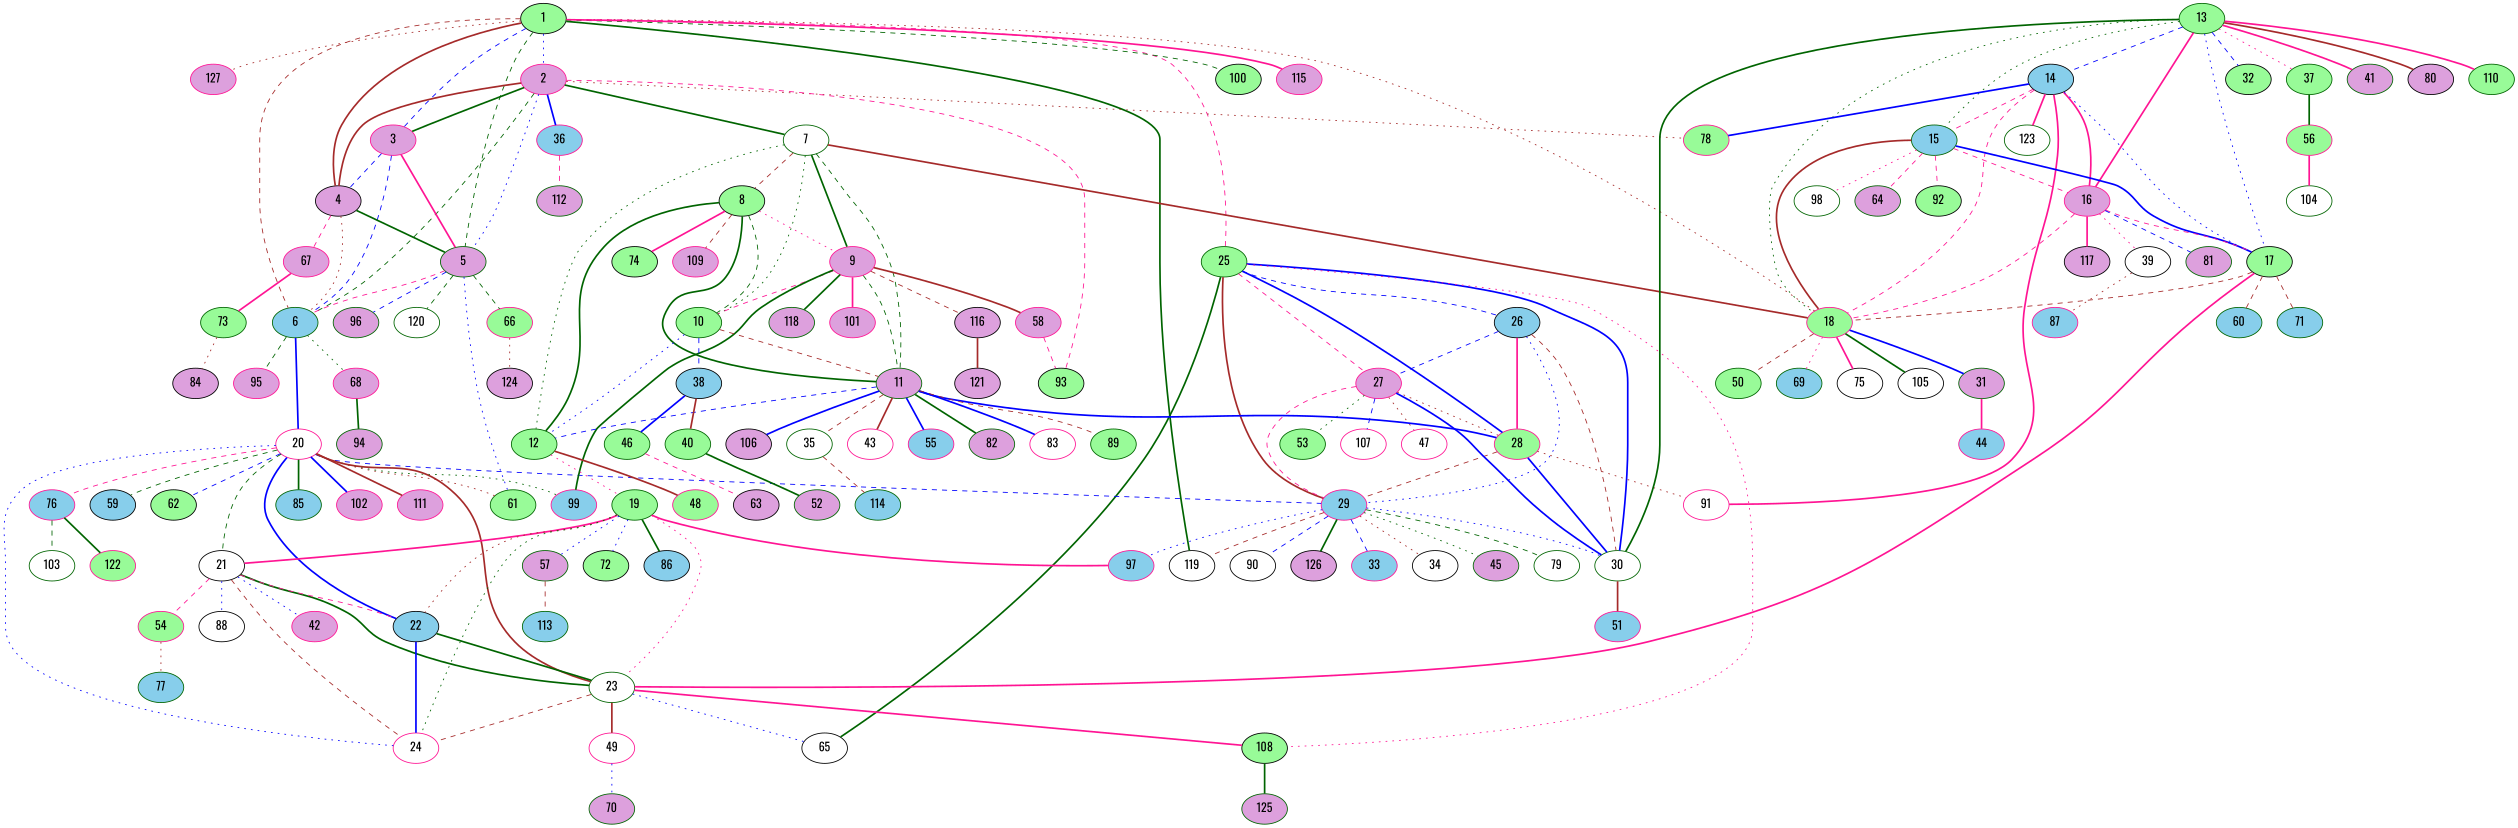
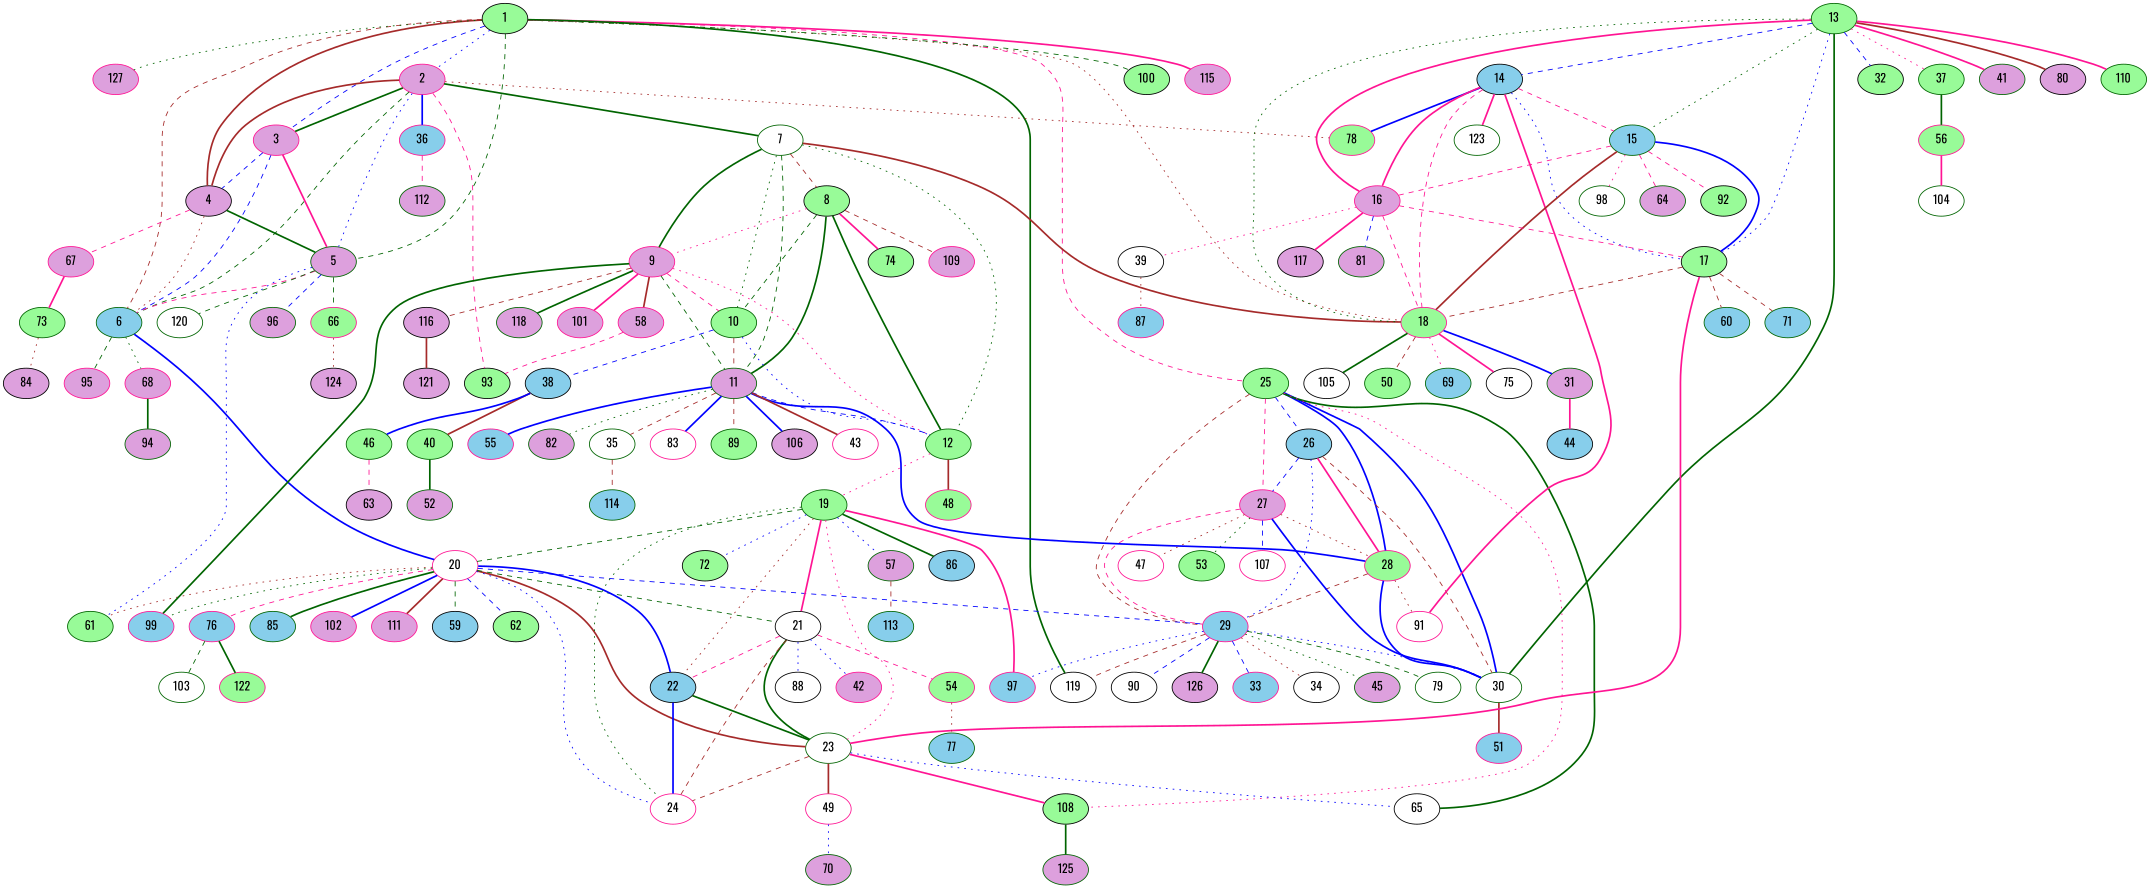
edge "1" -- "127": color brown -> darkgreen
edge "9" -- "12": added
edge "25" -- "29": style bold -> dashed
edge "11" -- "82": style bold -> dotted
node "44": color deeppink -> black
edge "19" -- "20": added
